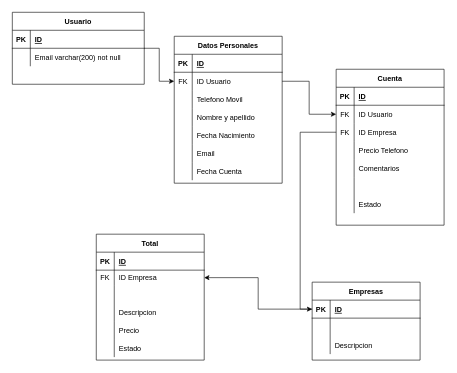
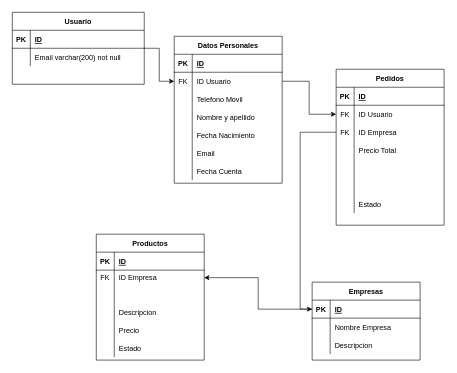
node "Cuenta": label "Cuenta" -> "Pedidos"
node "Precio Telefono": label "Precio Telefono" -> "Precio Total"
node "Comentarios": removed
node "Total": label "Total" -> "Productos"
node "Nombre Empresa": added
